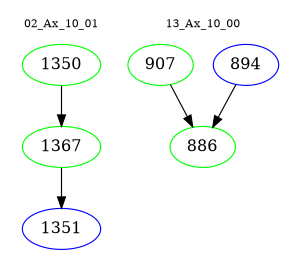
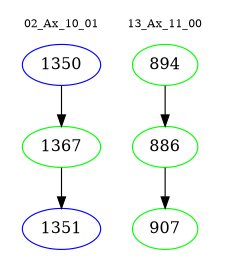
cluster "13_Ax_10_00": label "13_Ax_10_00" -> "13_Ax_11_00"
node "1350": color green -> blue
node "894": color blue -> green
edge "907" -> "886": reversed
